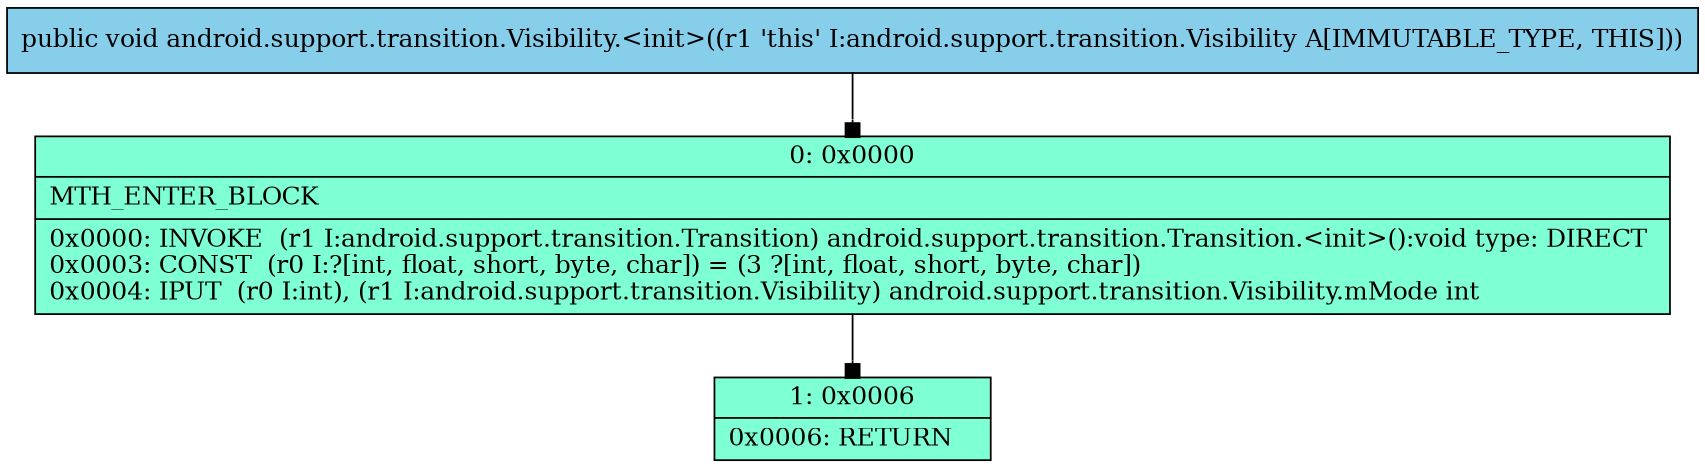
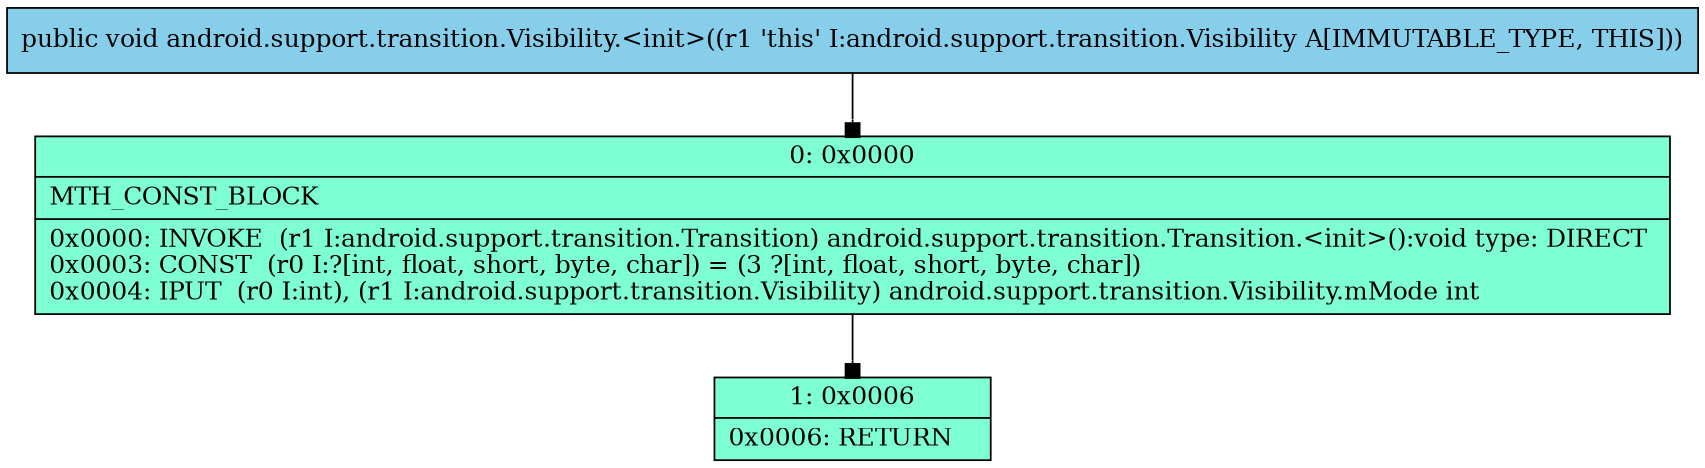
node "0: 0x0000": text "MTH_ENTER_BLOCK" -> "MTH_CONST_BLOCK"
